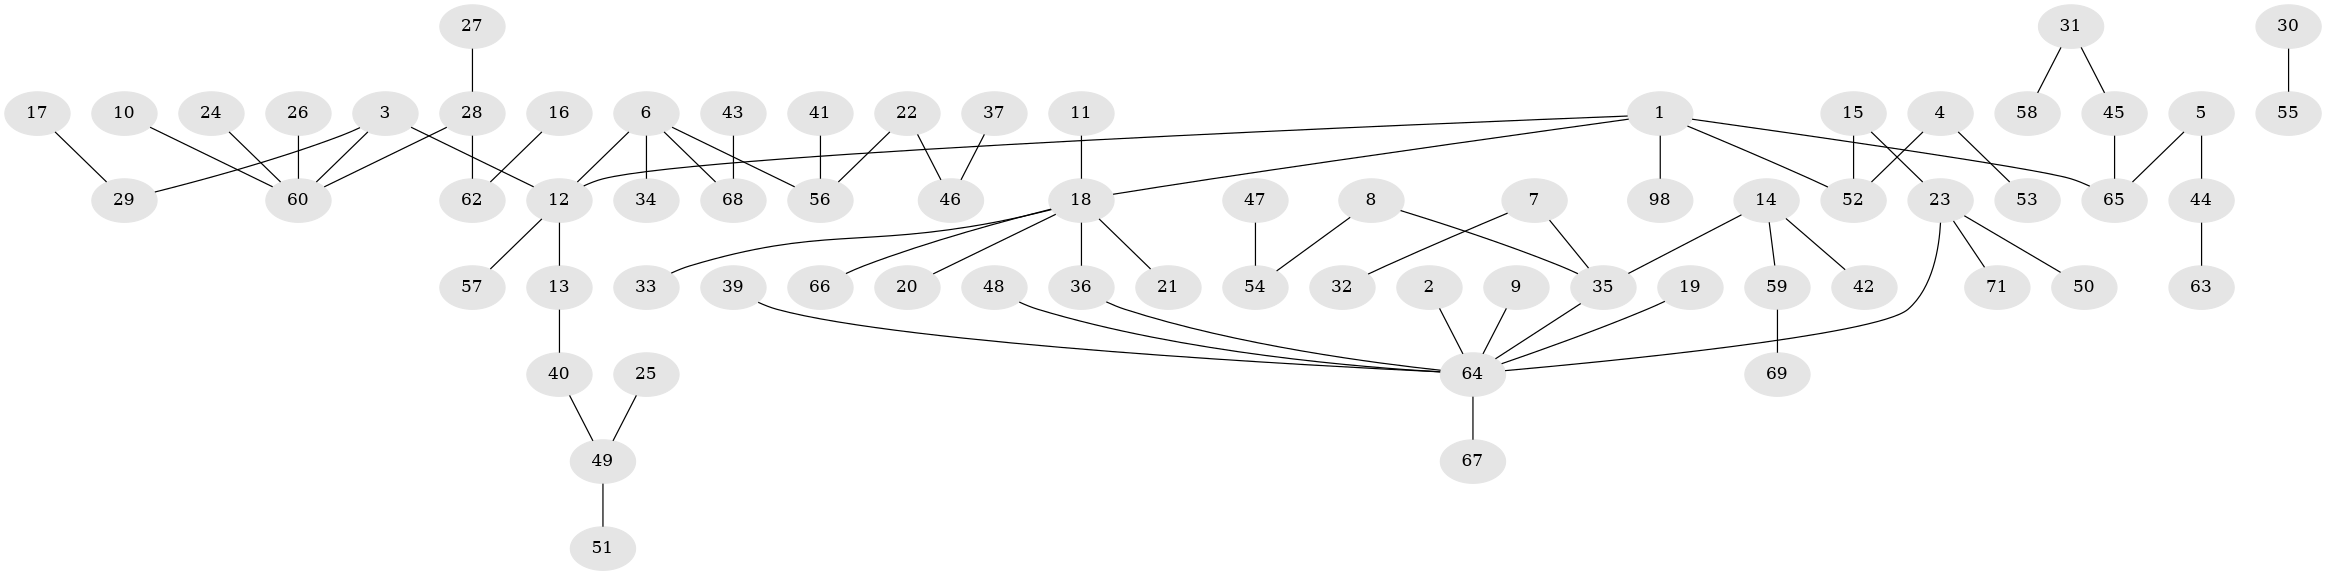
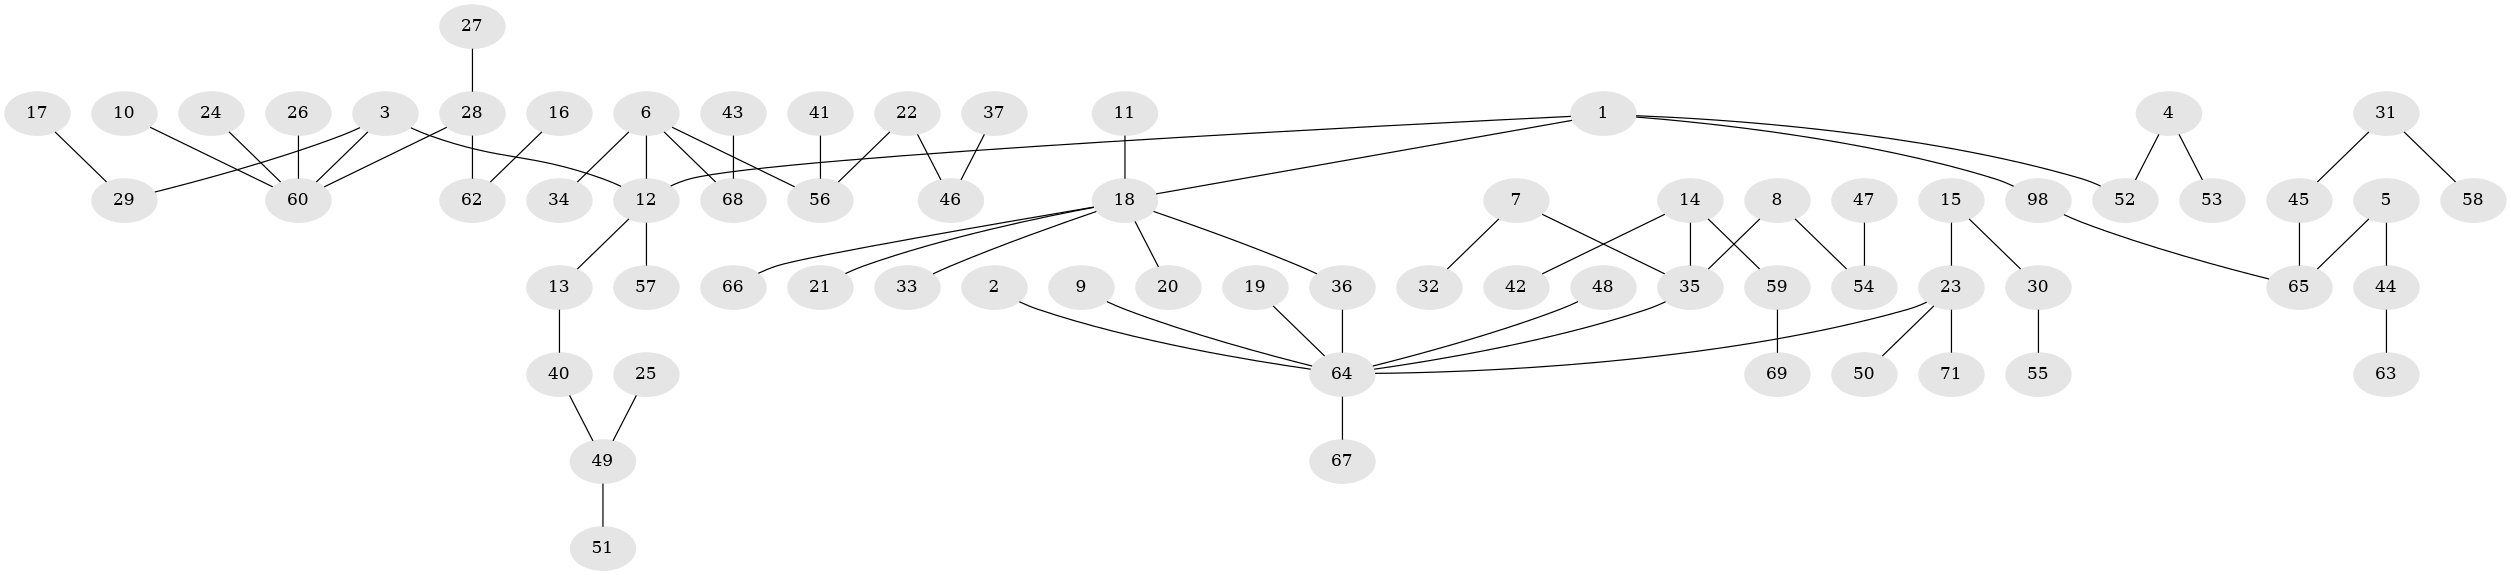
edge "1" -- "65": now "98" -- "65"
edge "15" -- "52": now "15" -- "30"
node "39": removed
